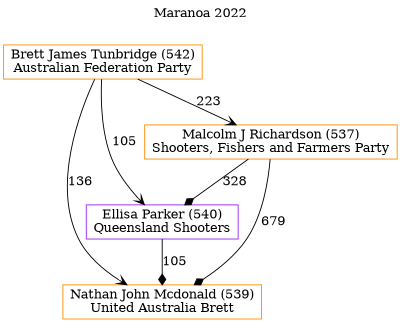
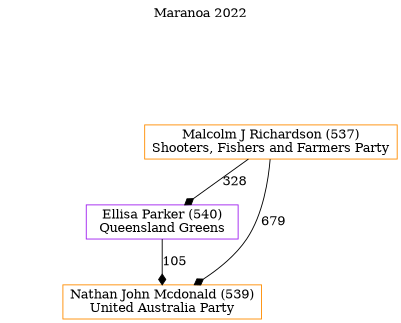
node "Brett James Tunbridge (542) Australian Federation Party": removed
node "Ellisa Parker (540) Queensland Shooters": label "Ellisa Parker (540) Queensland Shooters" -> "Ellisa Parker (540) Queensland Greens"
node "Nathan John Mcdonald (539) United Australia Brett": label "Nathan John Mcdonald (539) United Australia Brett" -> "Nathan John Mcdonald (539) United Australia Party"
